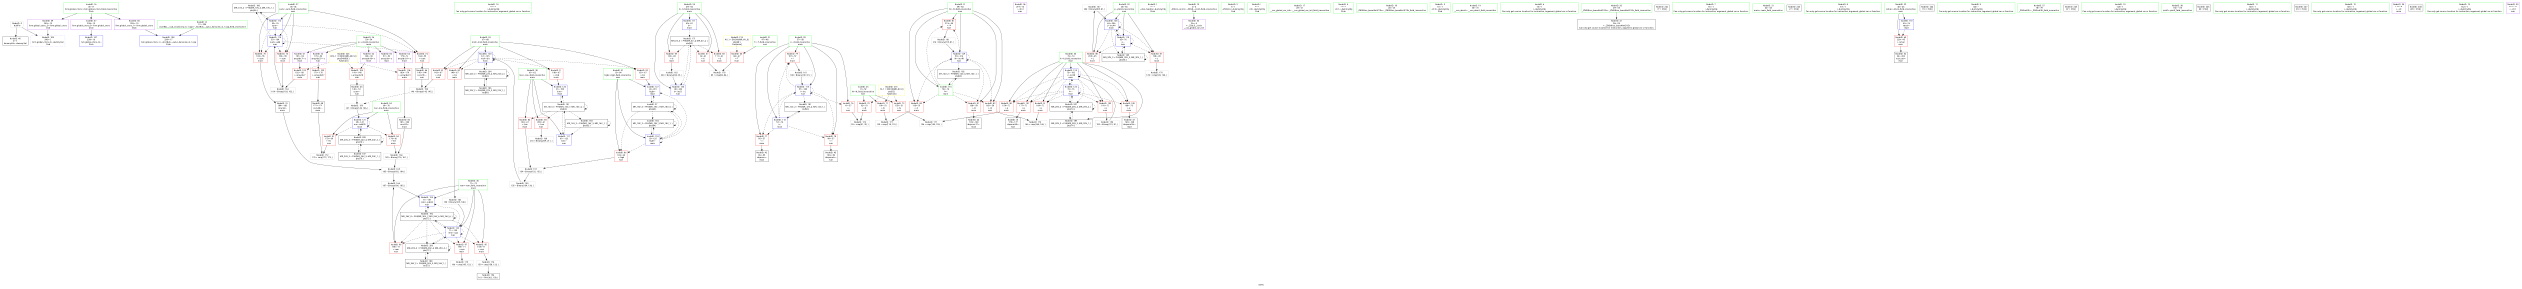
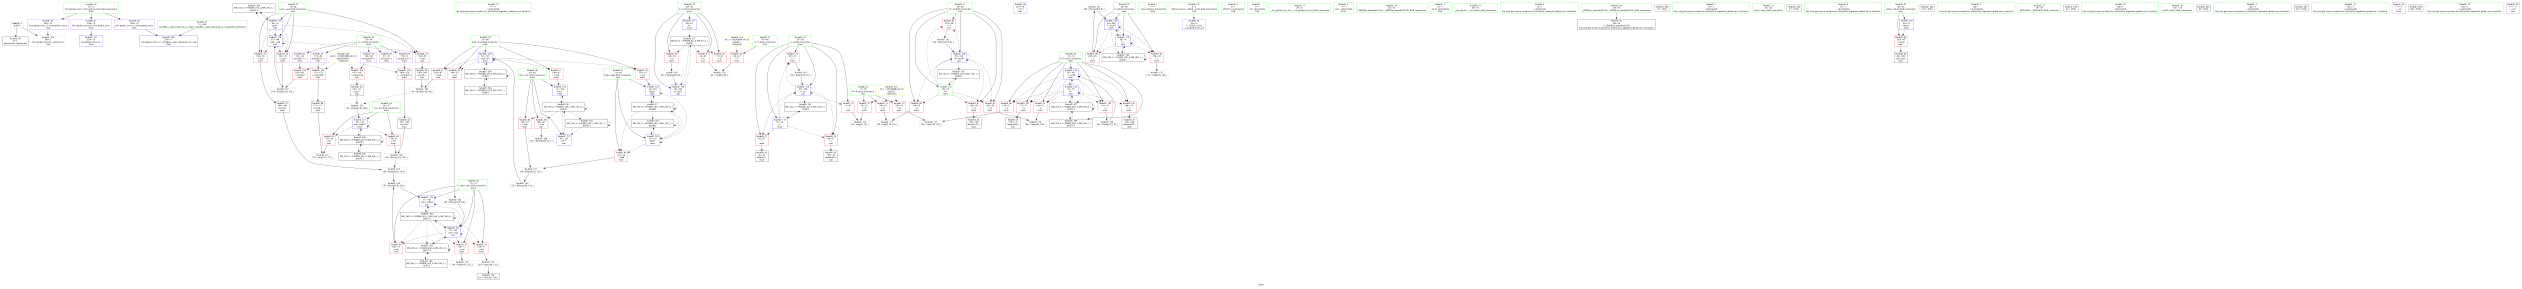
edge "NodeID: 226" -> "NodeID: 105": added
